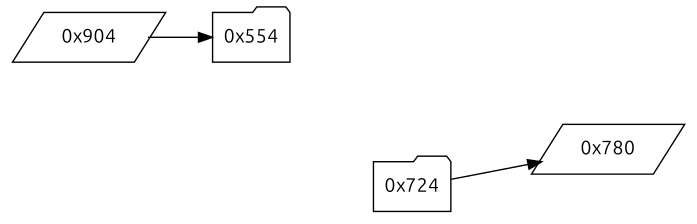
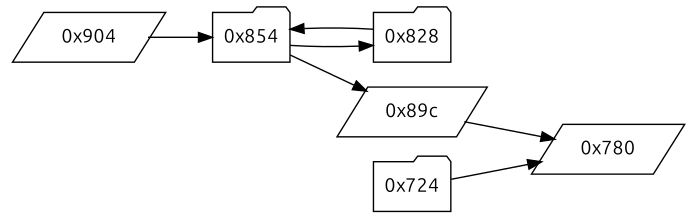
node "0x554": label "0x554" -> "0x854"
node "0x828": added
node "0x89c": added
